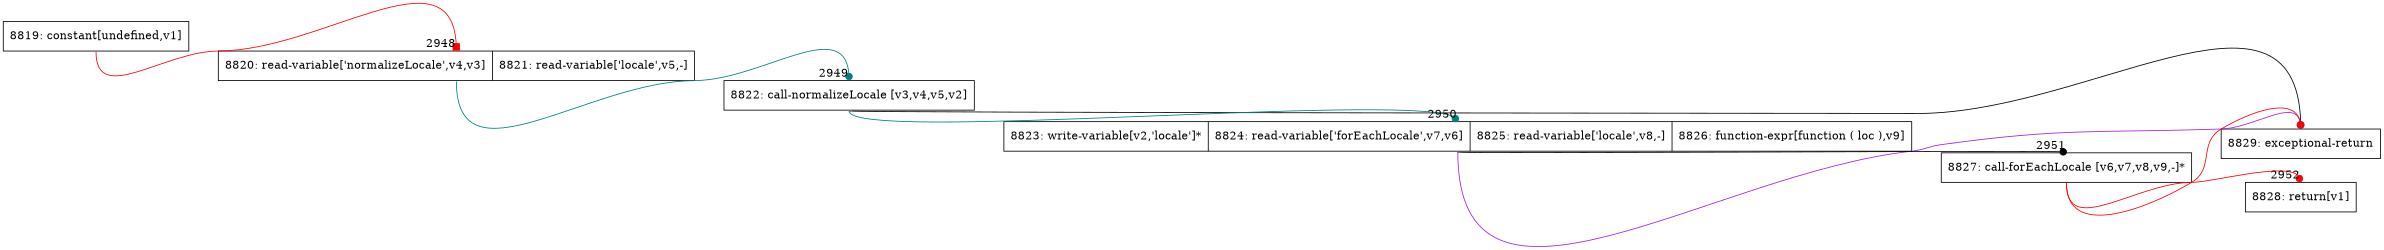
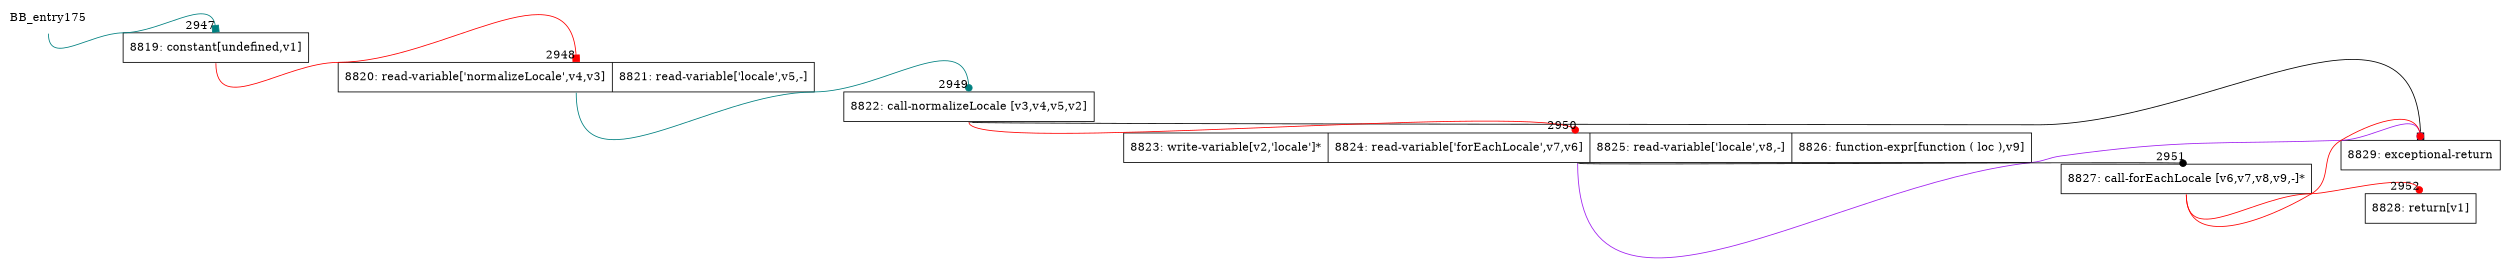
node "BB_entry175": added
edge "8822: call-normalizeLocale [v3,v4,v5,v2]" -> "8829: exceptional-return": arrowhead dot -> box
edge "8822: call-normalizeLocale [v3,v4,v5,v2]" -> "8823: write-variable[v2,'locale']*": color teal -> red
